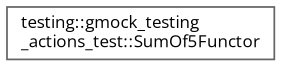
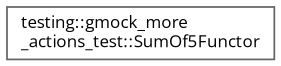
node "testing::gmock_testing _actions_test::SumOf5Functor": label "testing::gmock_testing _actions_test::SumOf5Functor" -> "testing::gmock_more _actions_test::SumOf5Functor"
